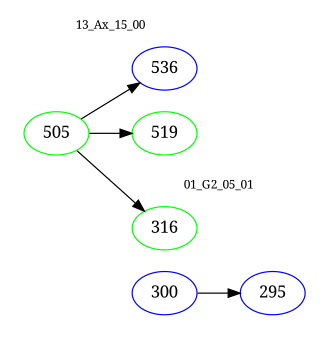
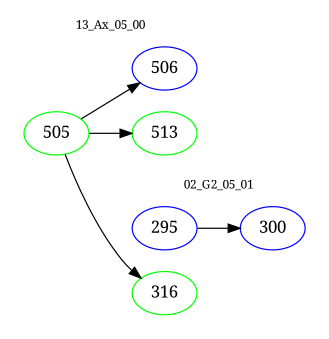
cluster "13_Ax_15_00": label "13_Ax_15_00" -> "13_Ax_05_00"
node "536": label "536" -> "506"
node "519": label "519" -> "513"
cluster "01_G2_05_01": label "01_G2_05_01" -> "02_G2_05_01"
edge "300" -> "295": reversed
